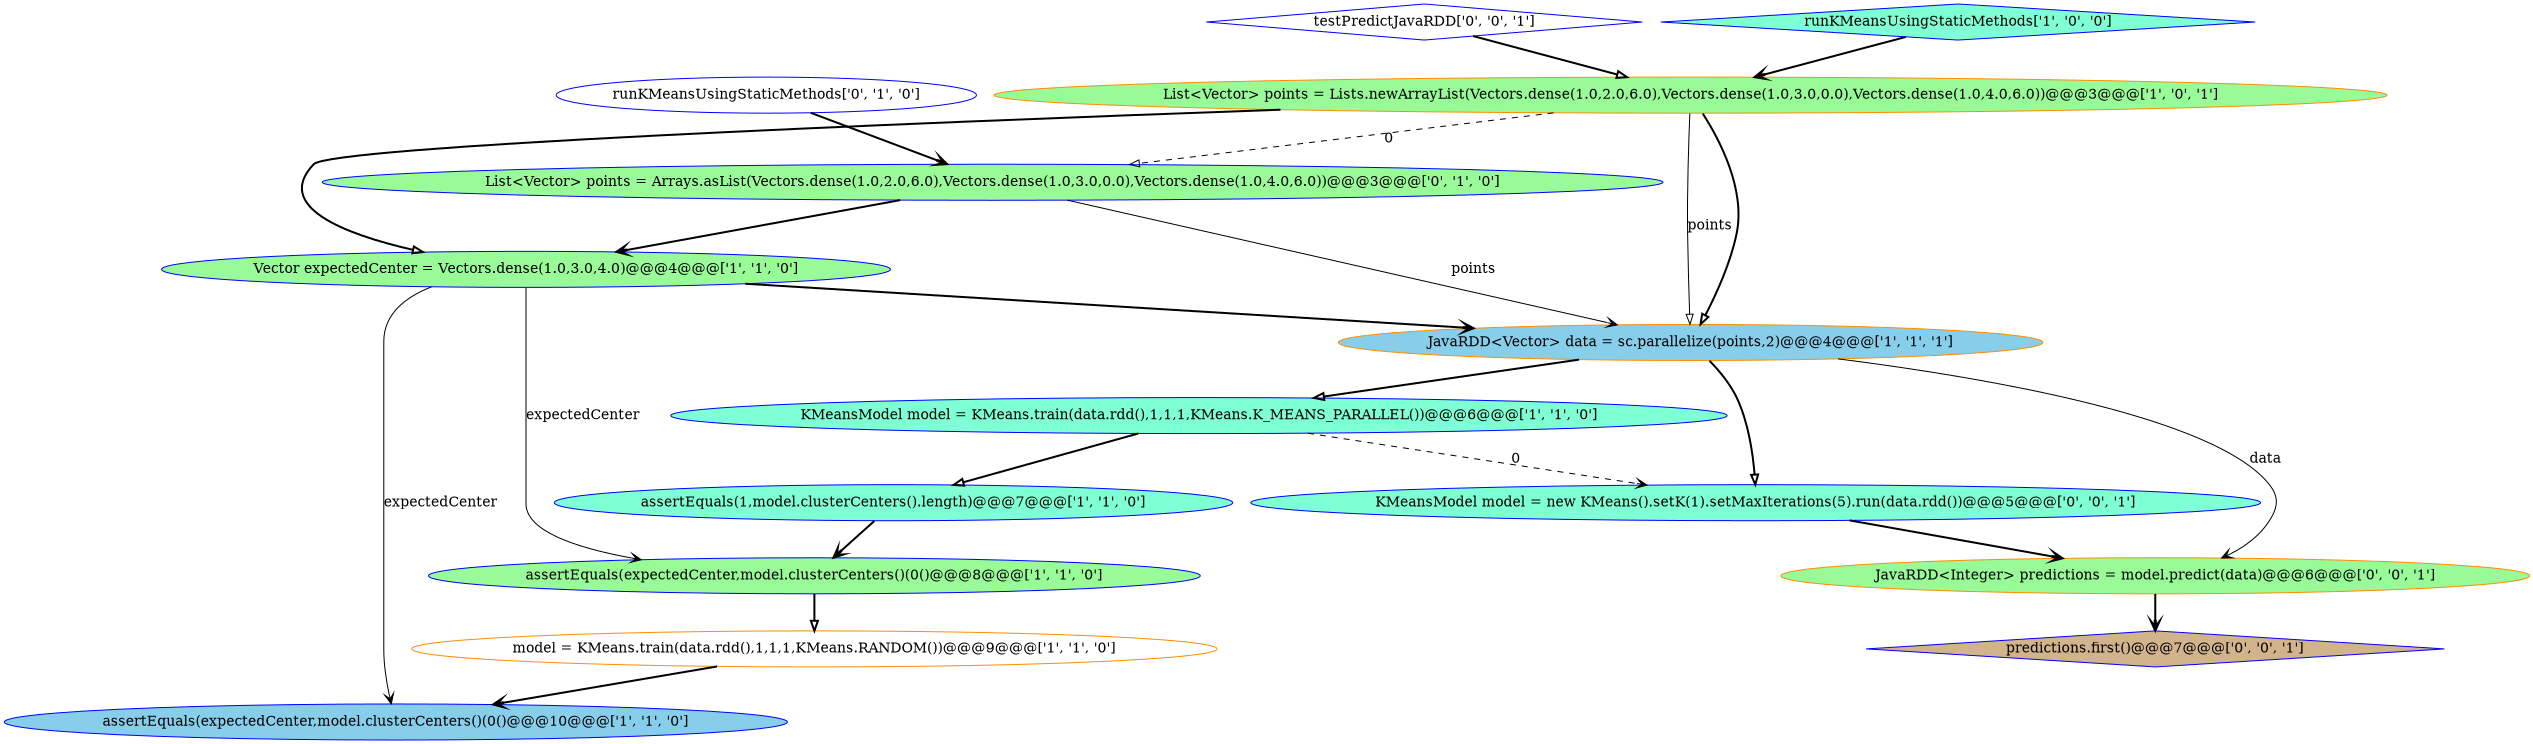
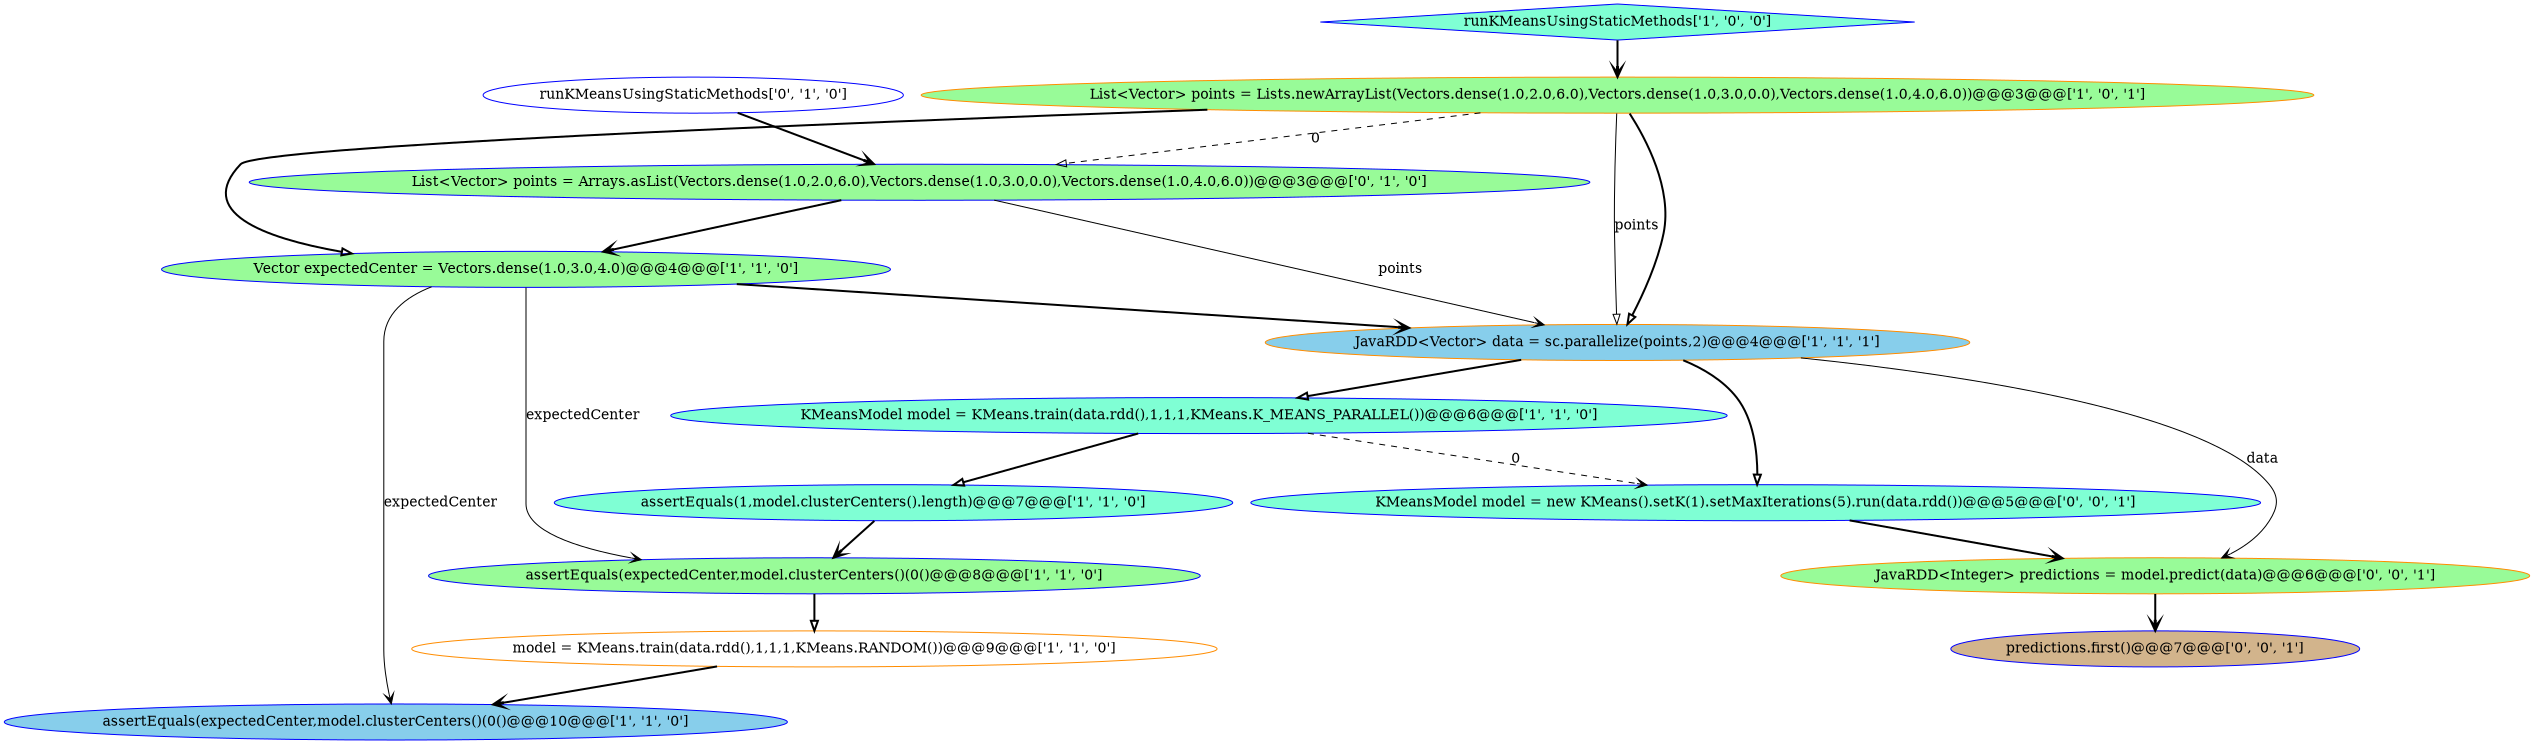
node "testPredictJavaRDD['0', '0', '1']": removed
node "predictions.first()@@@7@@@['0', '0', '1']": shape diamond -> ellipse
